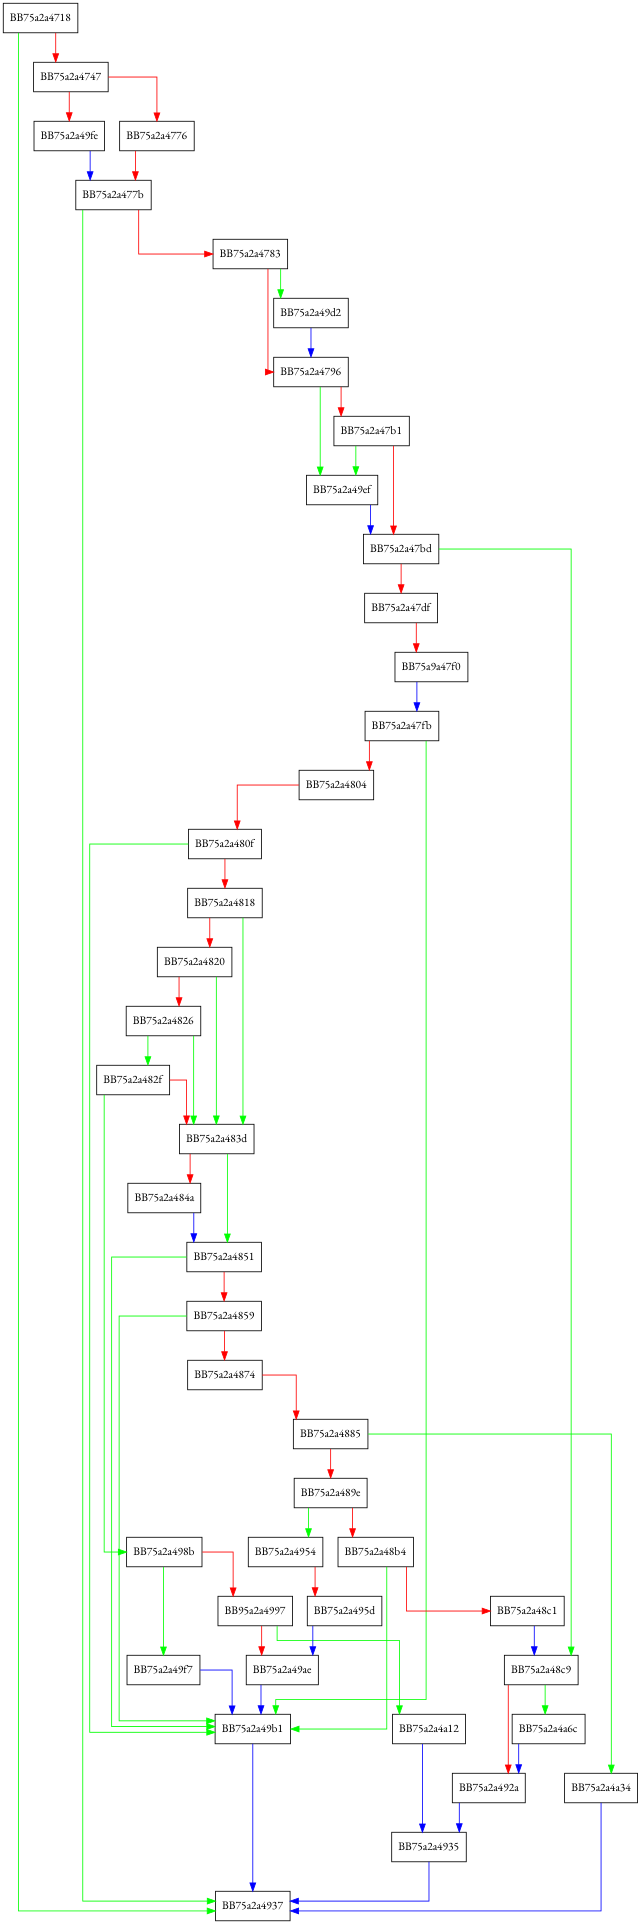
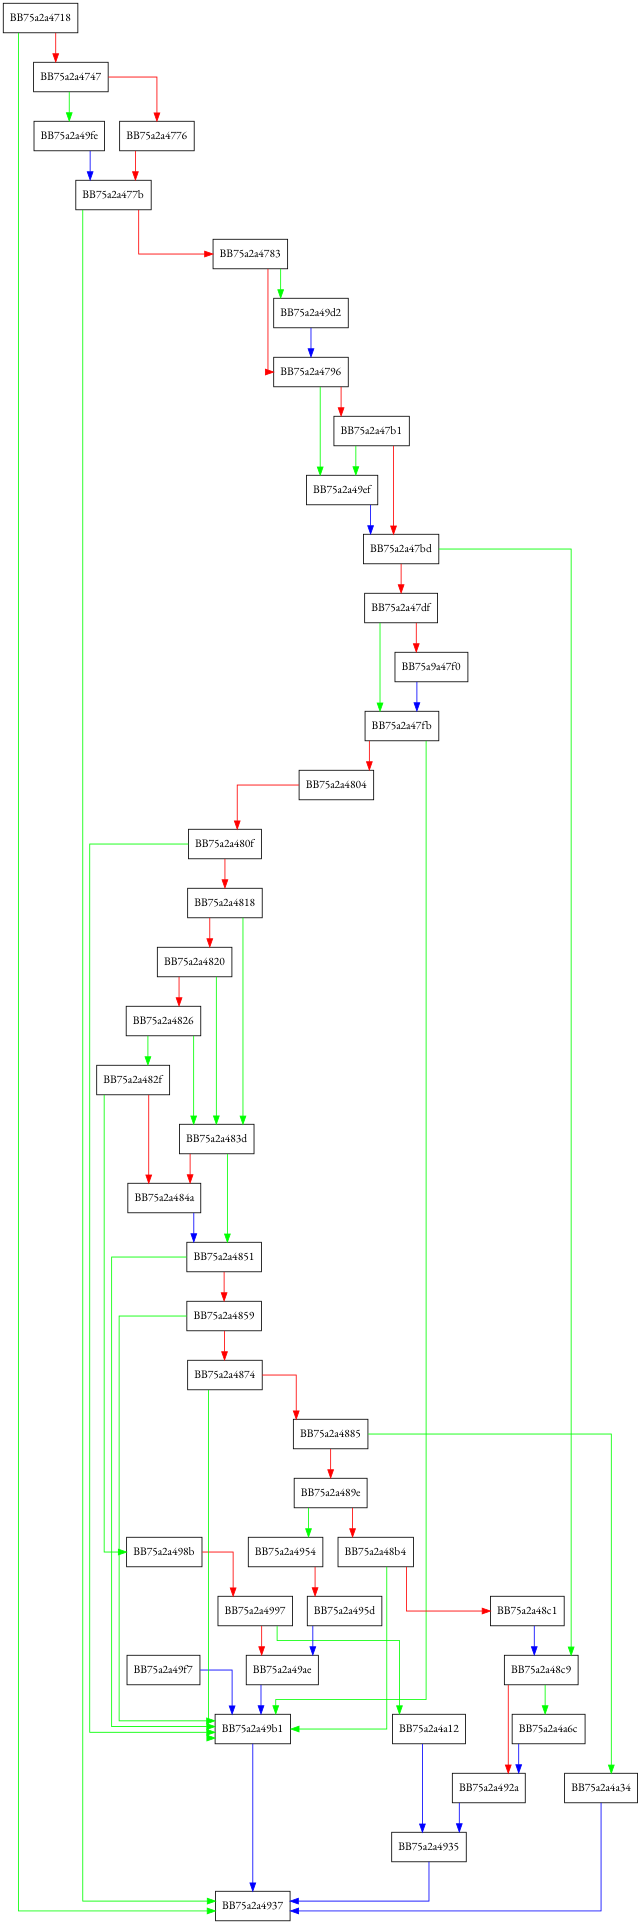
edge "BB75a2a4747" -> "BB75a2a49fe": color red -> green
edge "BB75a2a47df" -> "BB75a2a47fb": added
edge "BB75a2a482f" -> "BB75a2a483d": now "BB75a2a482f" -> "BB75a2a484a"
edge "BB75a2a4874" -> "BB75a2a49b1": added
edge "BB75a2a498b" -> "BB75a2a49f7": removed
node "BB95a2a4997": label "BB95a2a4997" -> "BB75a2a4997"
